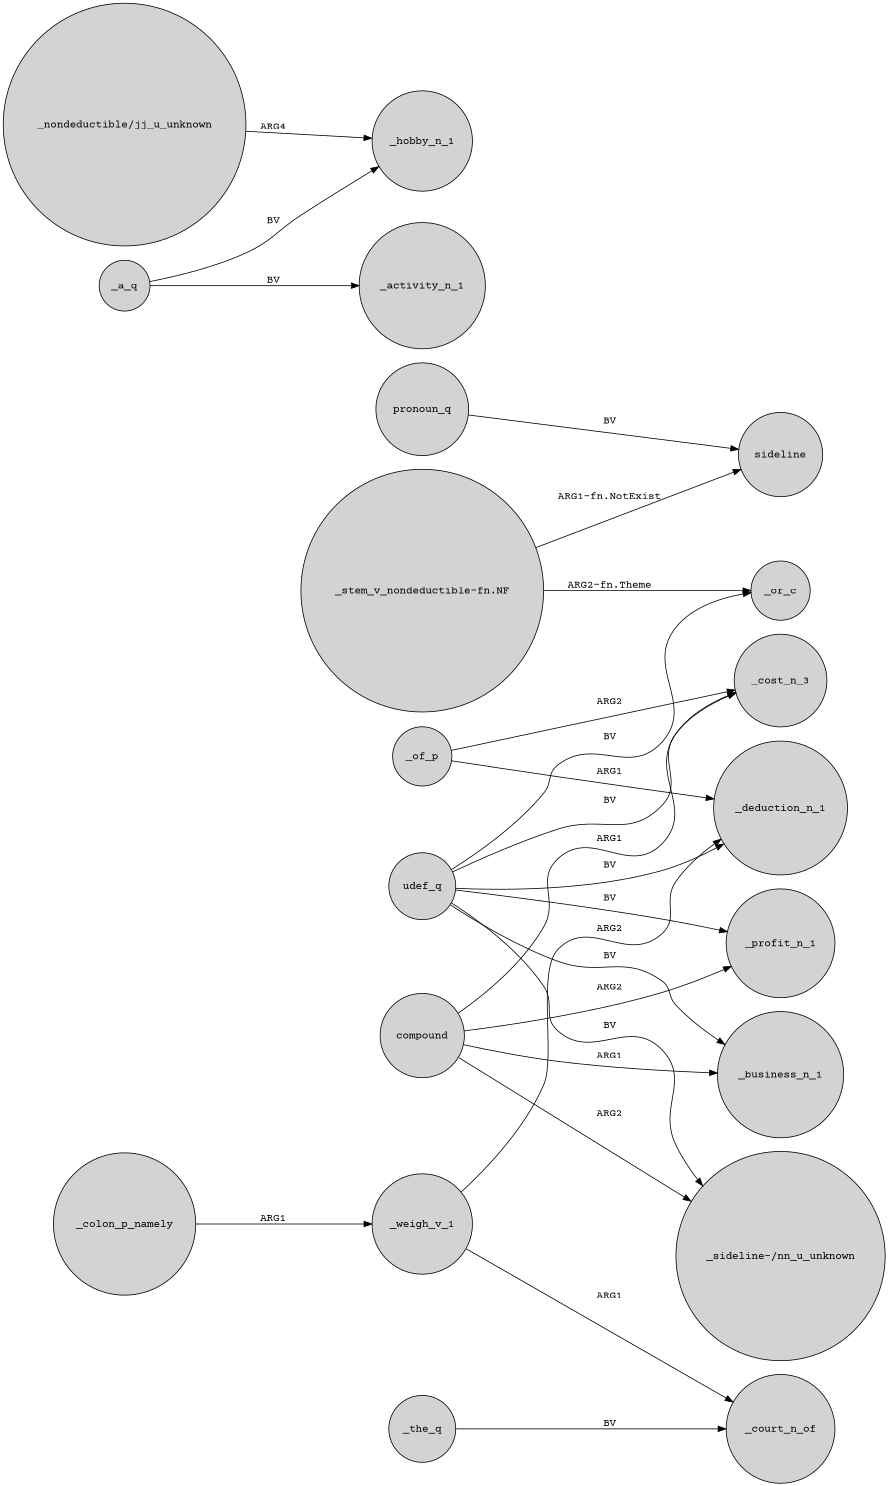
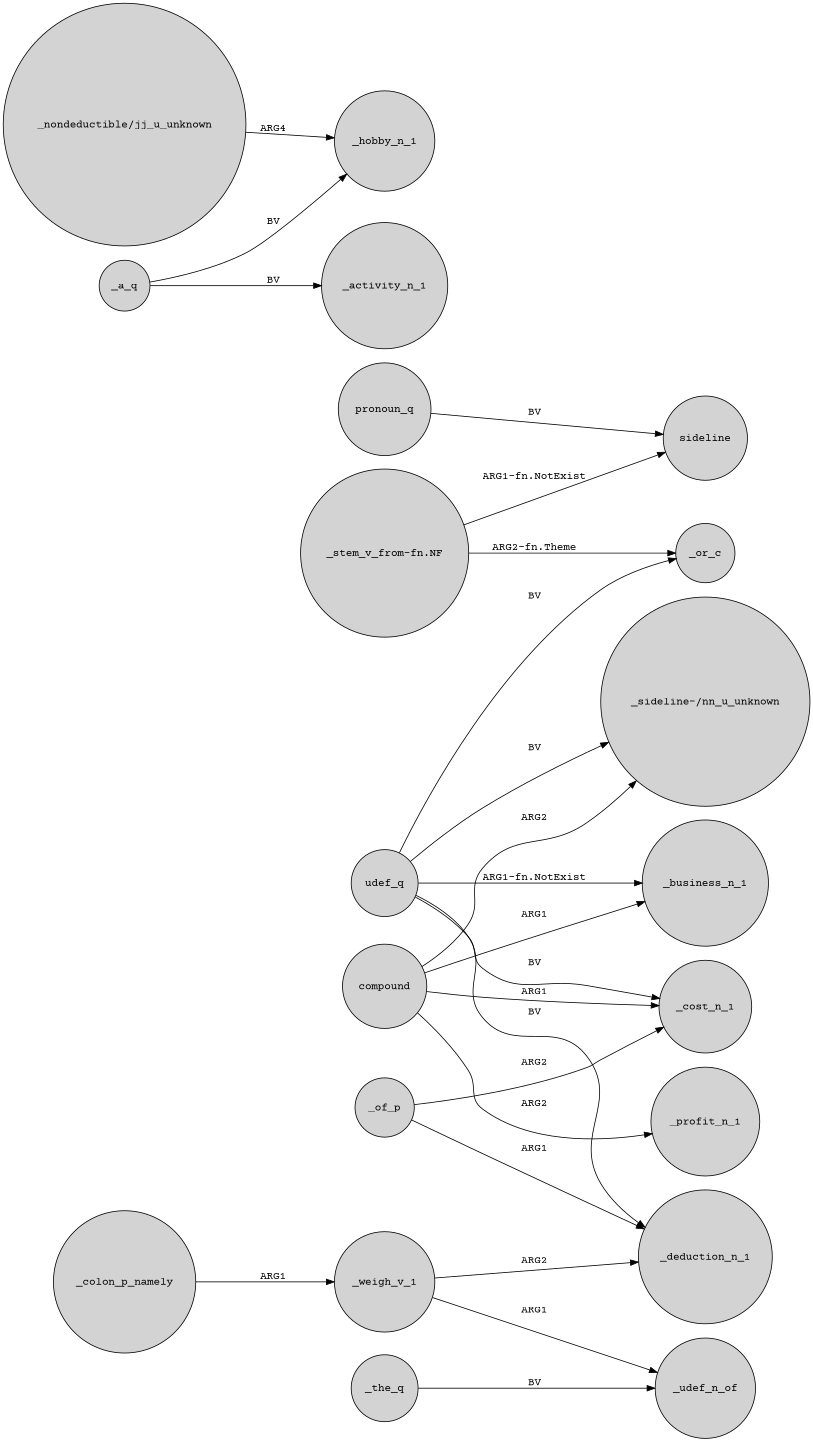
node "_stem_v_nondeductible-fn.NF": label "_stem_v_nondeductible-fn.NF" -> "_stem_v_from-fn.NF"
node "_cost_n_3": label "_cost_n_3" -> "_cost_n_1"
edge "udef_q" -> "_profit_n_1": removed, label "BV"
edge "udef_q" -> "_business_n_1": label "BV" -> "ARG1-fn.NotExist"
node "_court_n_of": label "_court_n_of" -> "_udef_n_of"
